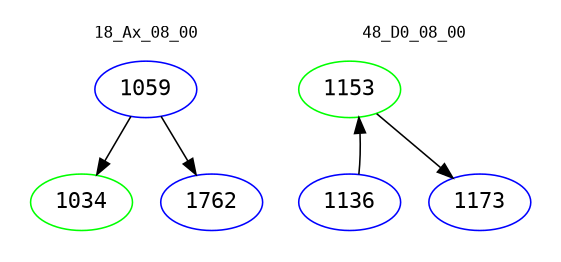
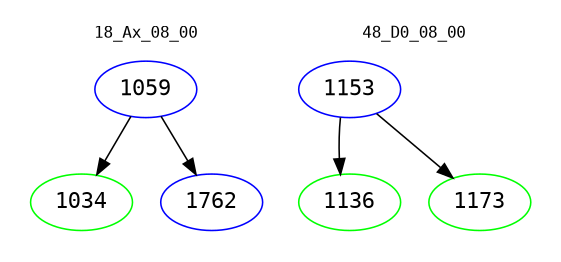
node "1153": color green -> blue
edge "1136" -> "1153": reversed
node "1136": color blue -> green
node "1173": color blue -> green
